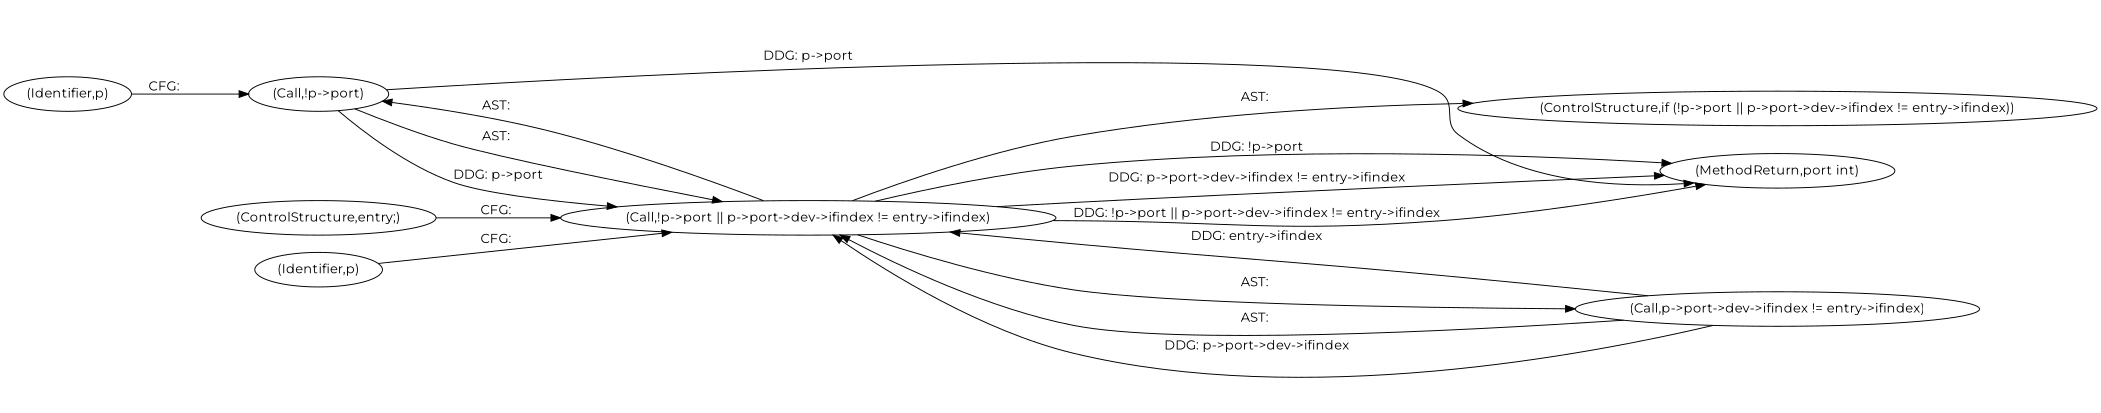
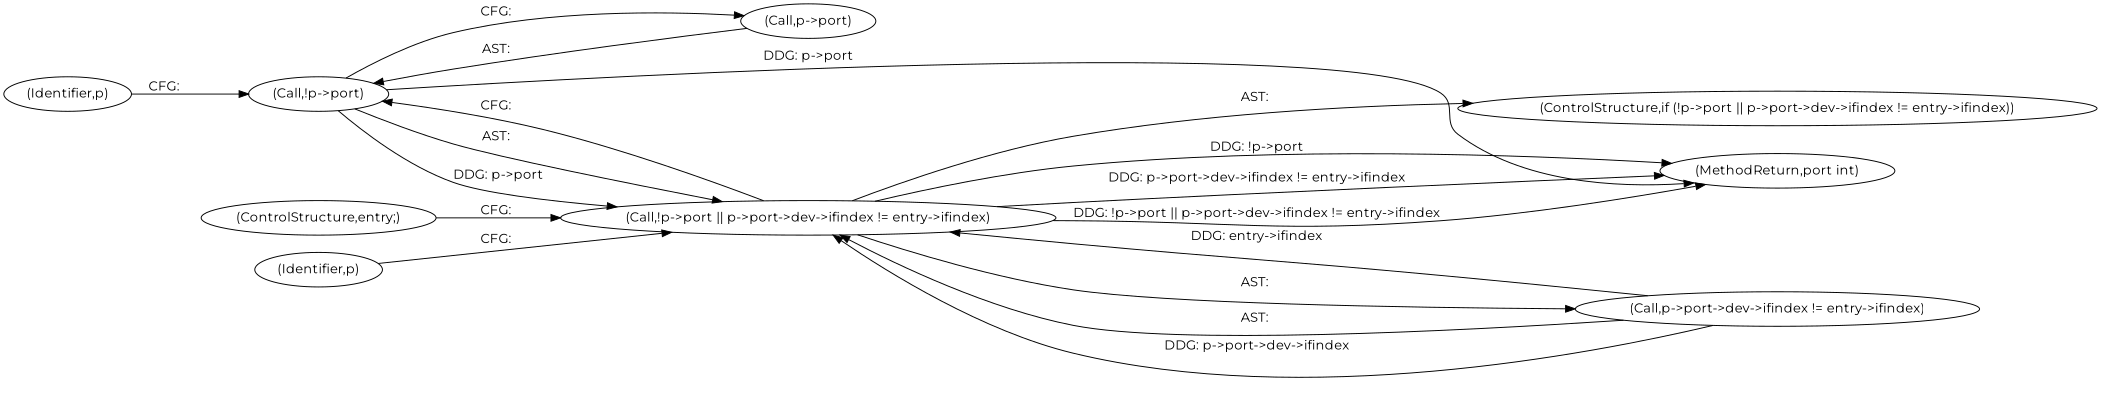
node "(Call,p->port)": added
edge "(Call,!p->port || p->port->dev->ifindex != entry->ifindex)" -> "(Call,!p->port)": label "AST: " -> "CFG: "
